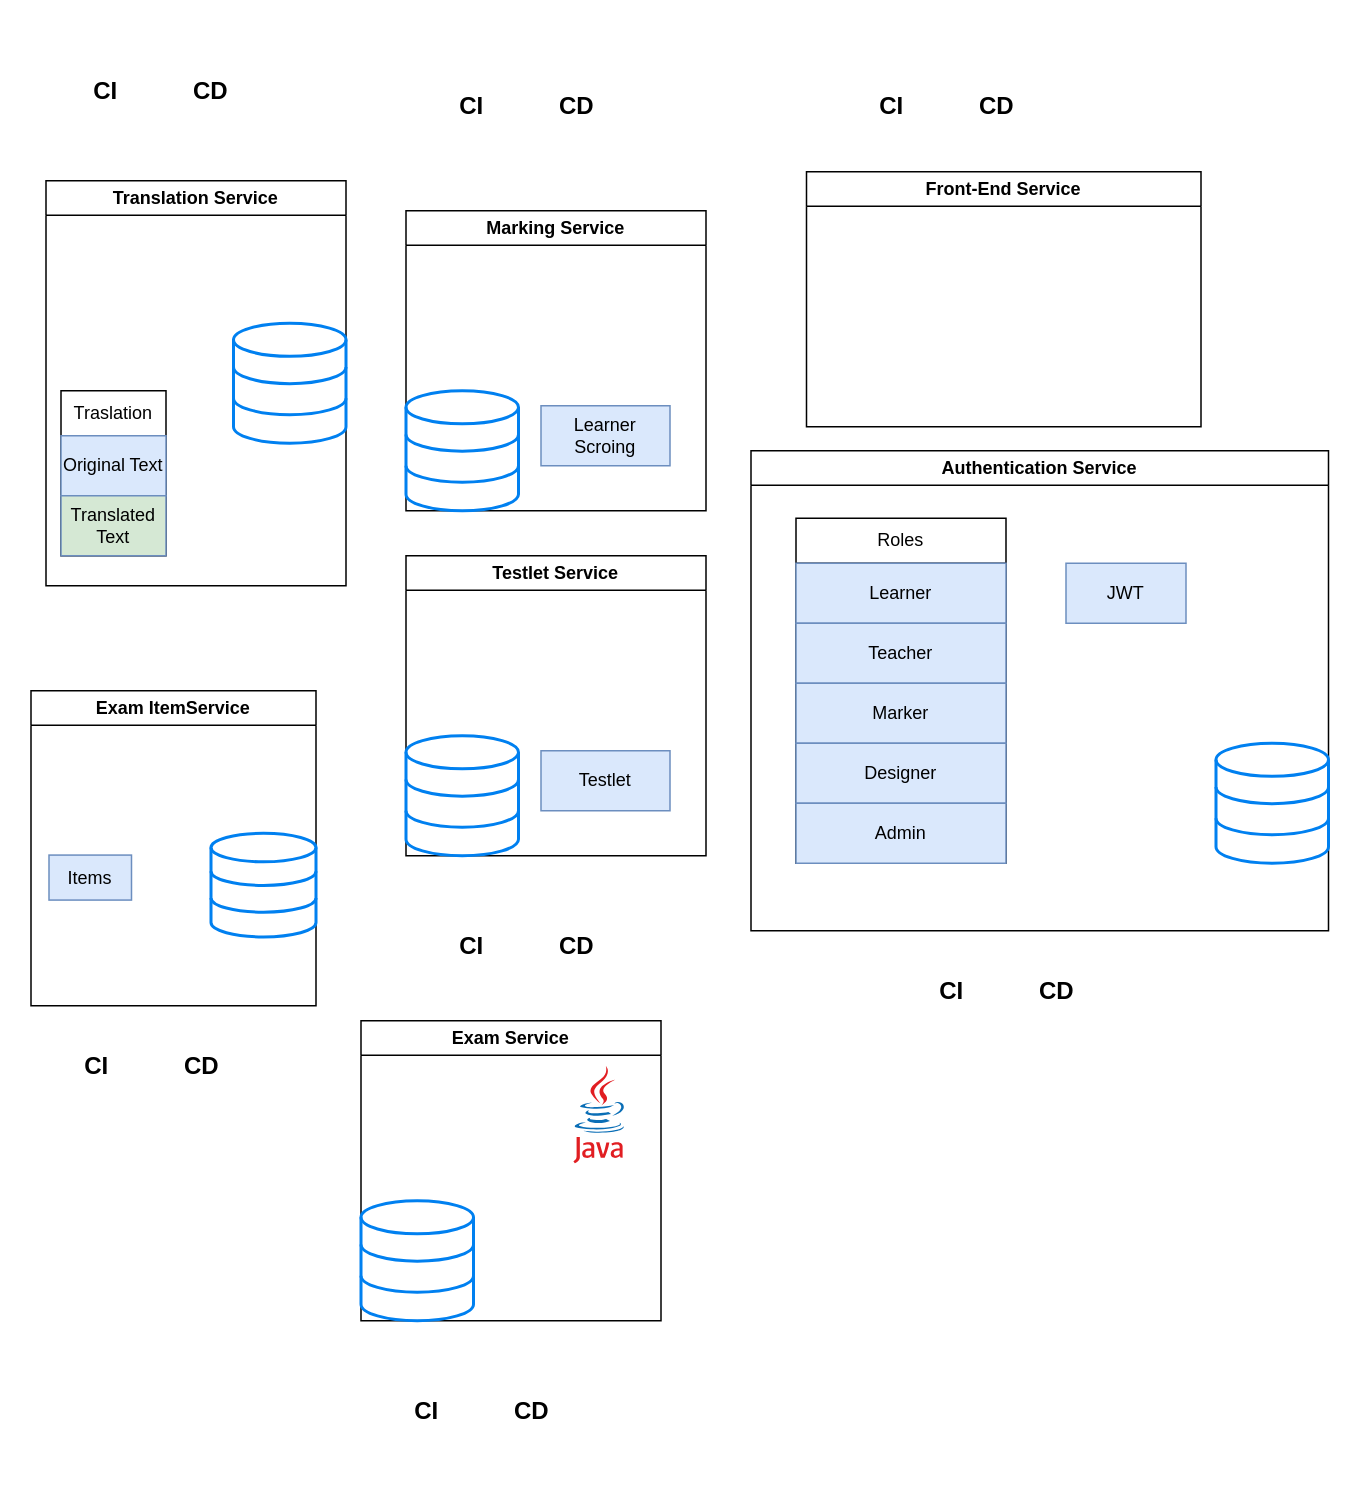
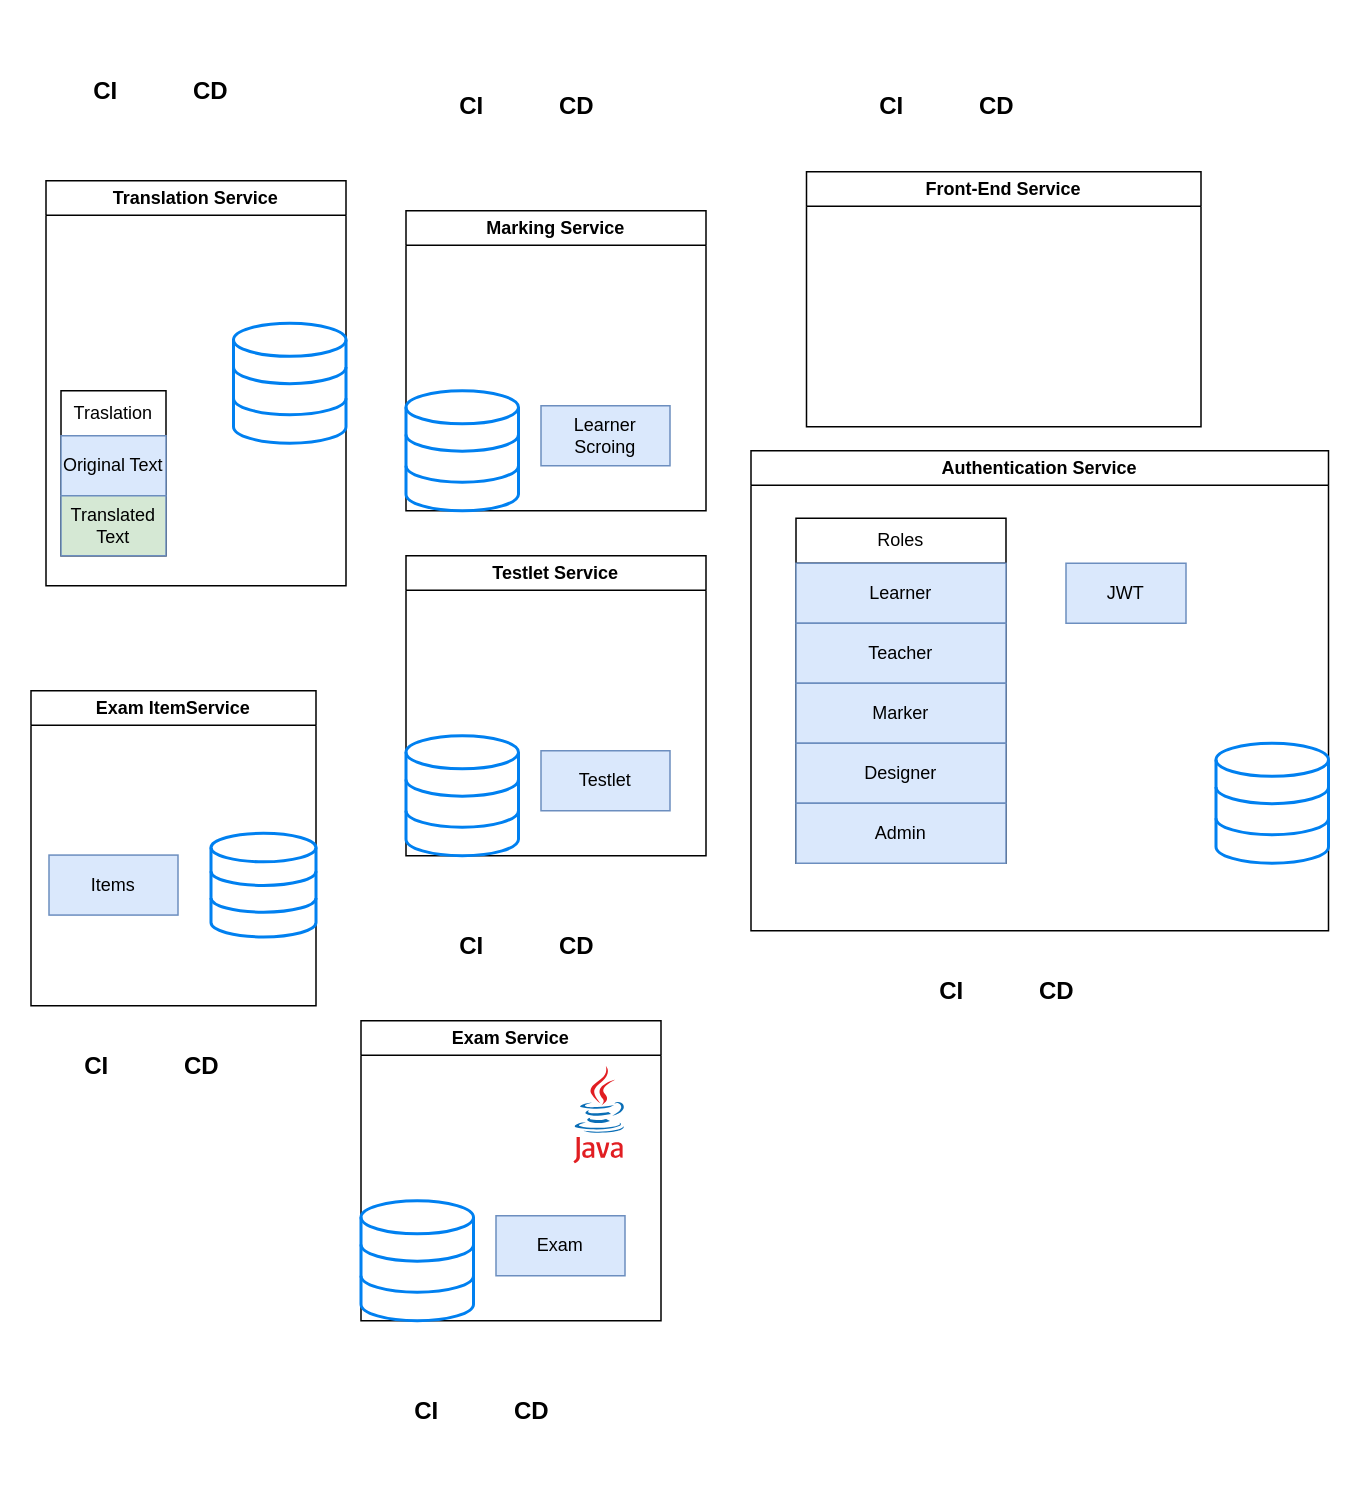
node "Items": size 83x45 -> 129x60
node "Exam": added
